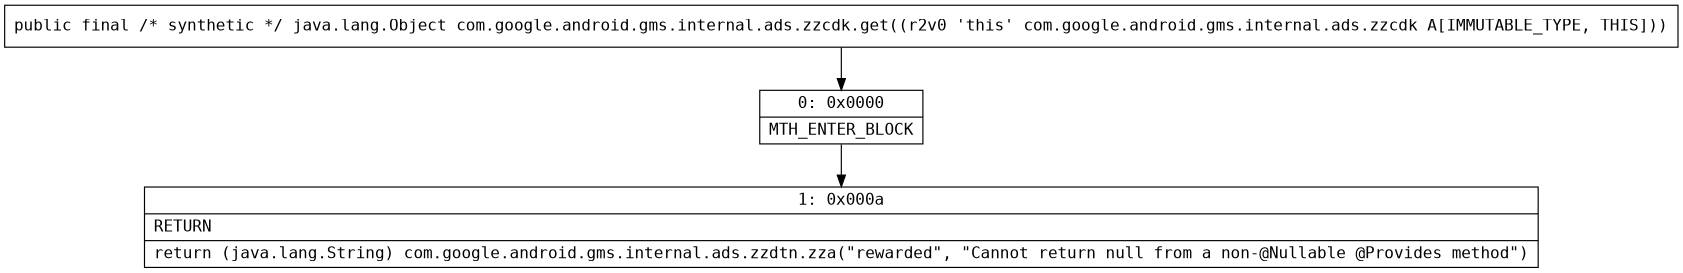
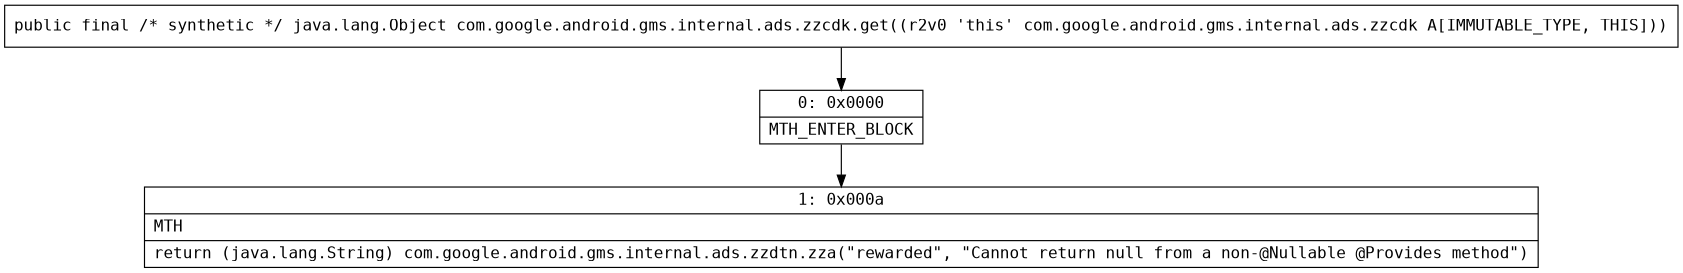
node "1: 0x000a": text "RETURN" -> "MTH"
